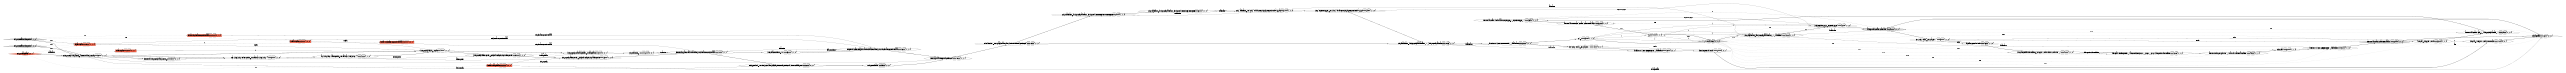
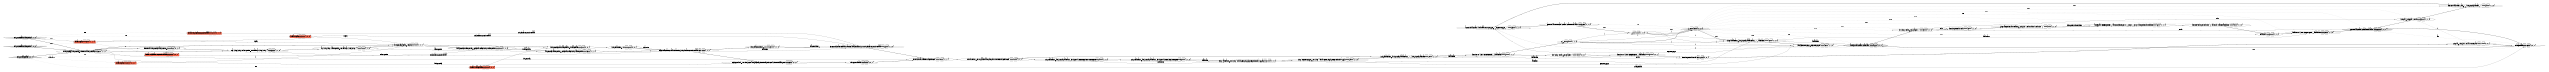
edge "testSyncManagedTable['0', '0', '1']" -> "boolean useJdbc@@@2@@@['1', '1', '0']": now "testSyncManagedTable['0', '0', '1']" -> "boolean useSchemaFromCommitMetadata@@@2@@@['0', '0', '1']"
node "testSyncManagedTable['0', '0', '1']": fillcolor tomato -> lightgray
